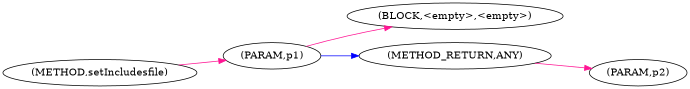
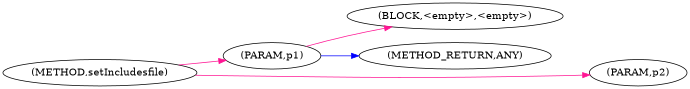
edge "(METHOD_RETURN,ANY)" -> "(PARAM,p2)": now "(METHOD,setIncludesfile)" -> "(PARAM,p2)"
